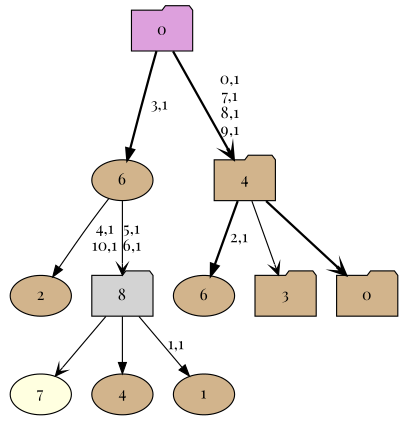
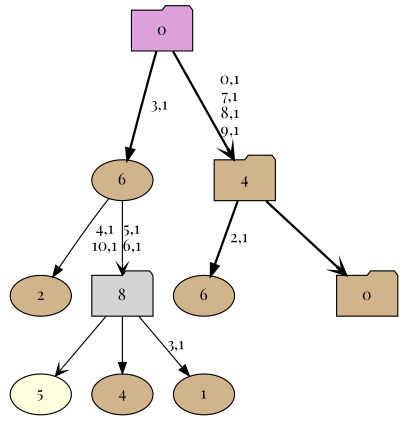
node "3": removed
edge "8" -> "1": label "1,1" -> "3,1"
node "7": label "7" -> "5"
